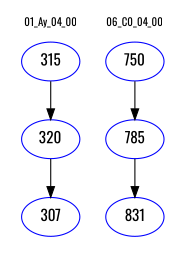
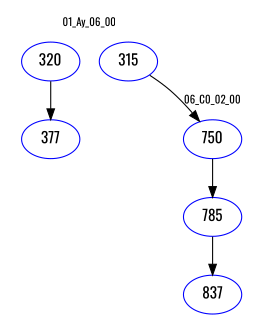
cluster "01_Ay_04_00": label "01_Ay_04_00" -> "01_Ay_06_00"
cluster "06_C0_04_00": label "06_C0_04_00" -> "06_C0_02_00"
edge "315" -> "320": now "315" -> "750"
node "307": label "307" -> "377"
node "831": label "831" -> "837"
